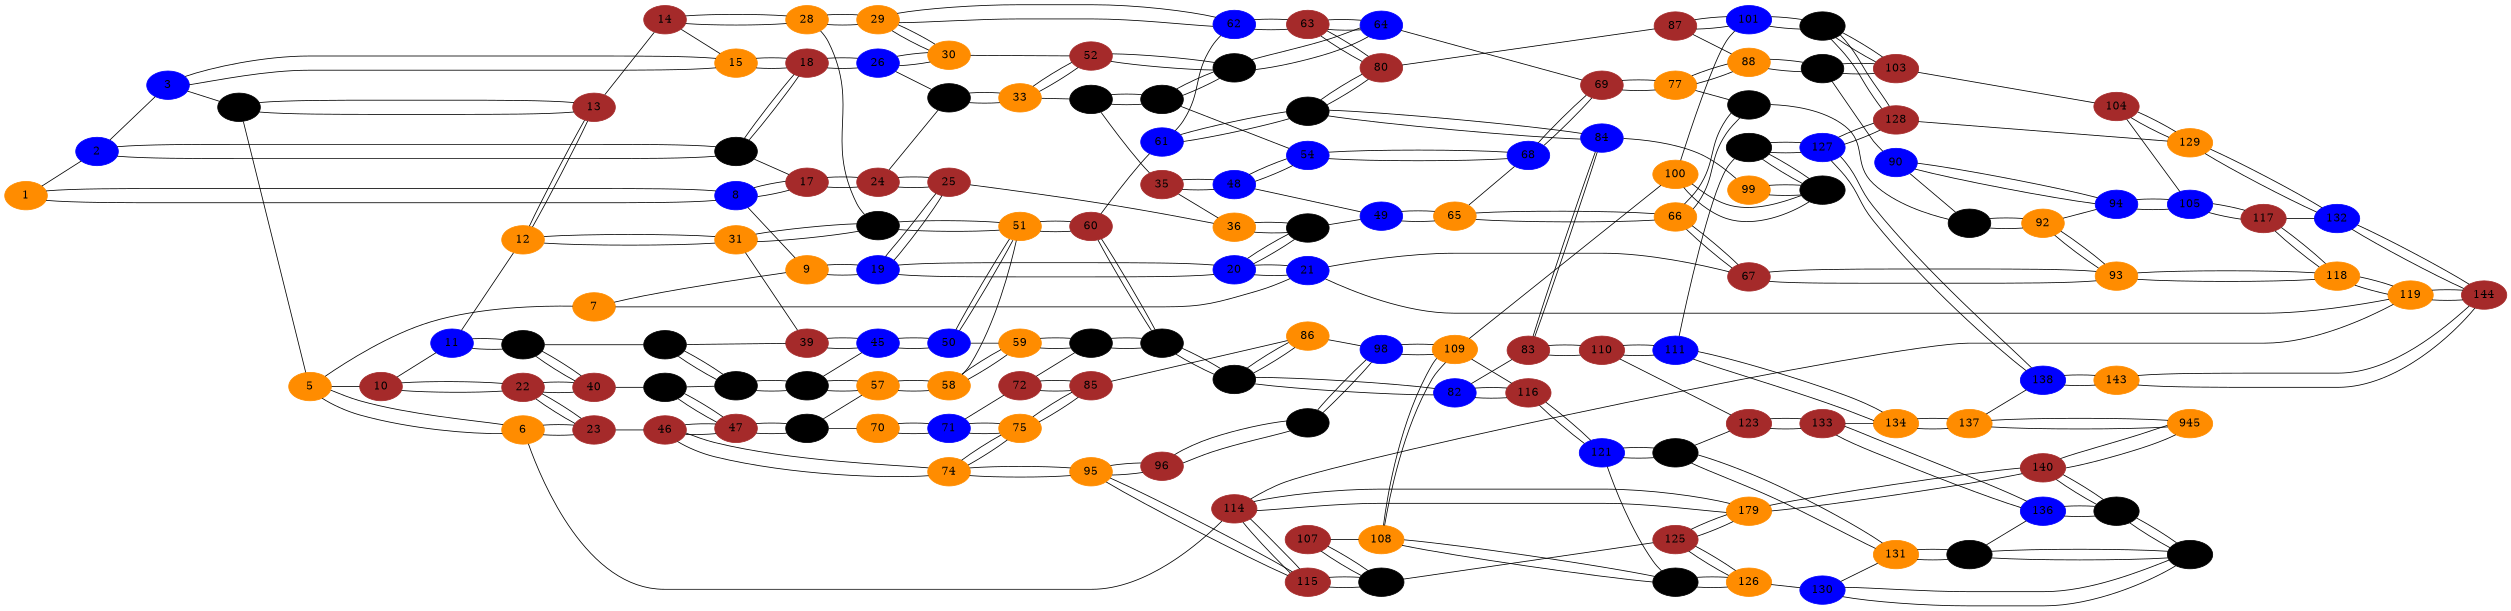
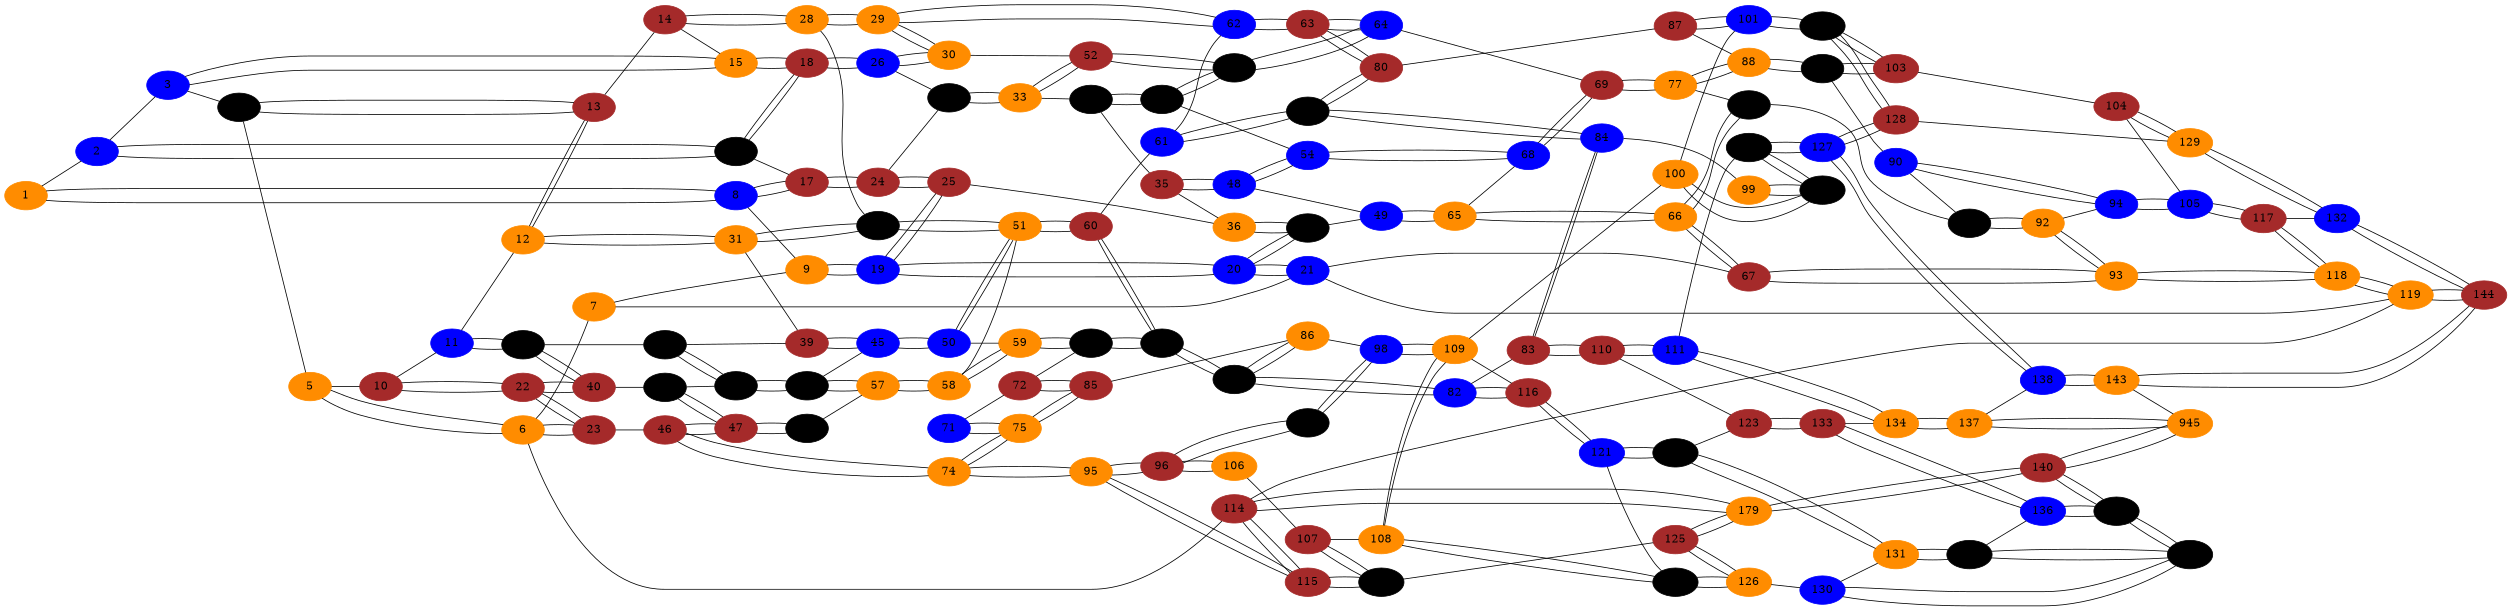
edge "7" -- "5": now "7" -- "6"
edge "143" -- "945": added
node "70": removed
node "106": added
